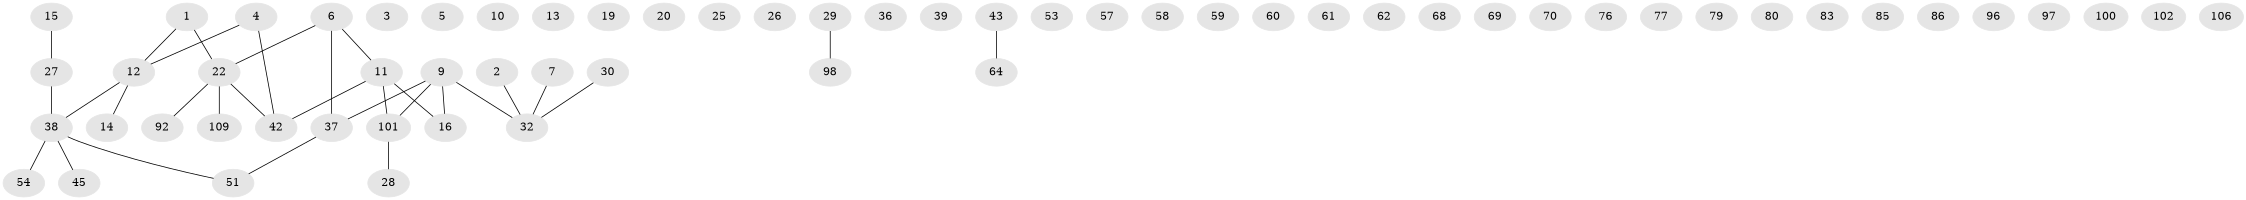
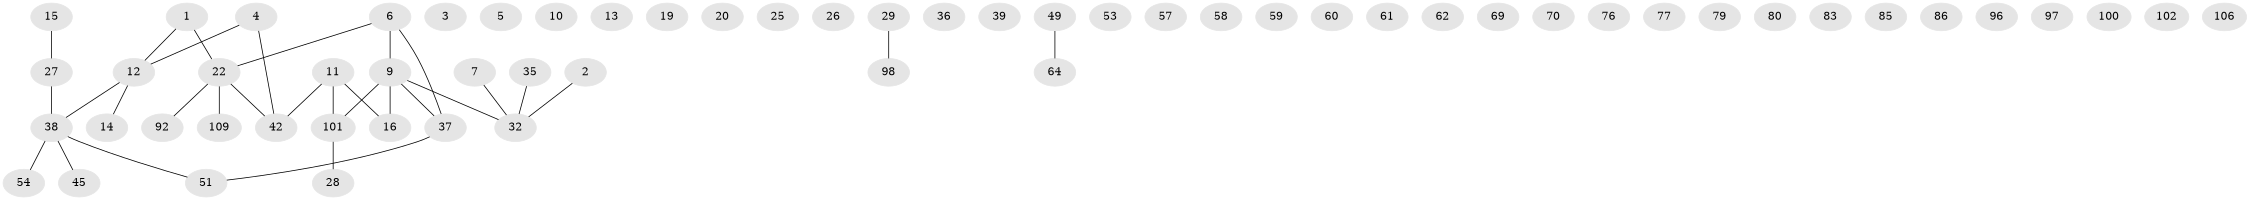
node "43": label "43" -> "49"
node "68": removed
edge "6" -- "11": now "6" -- "9"
node "30": label "30" -> "35"
